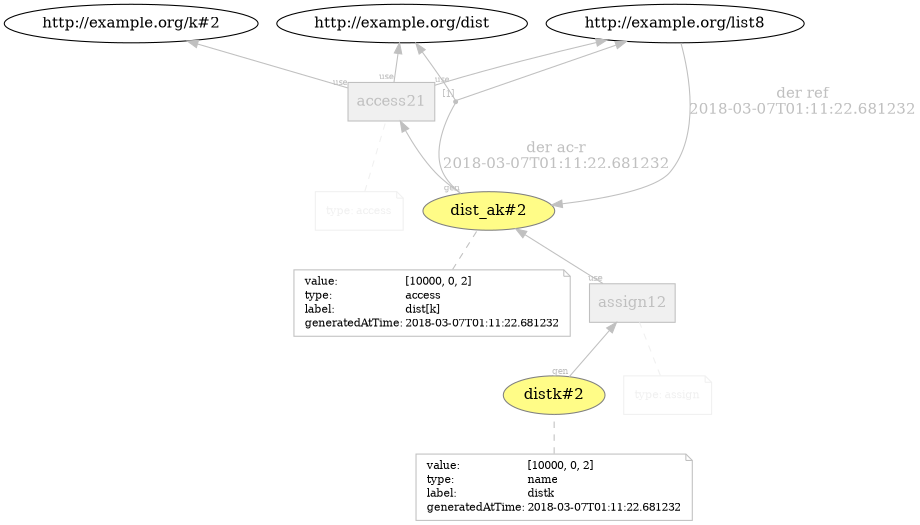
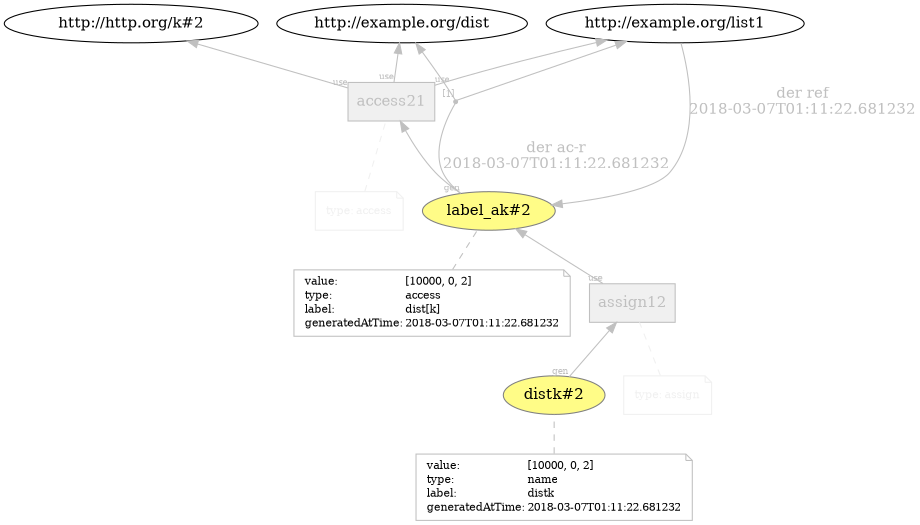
node "http://example.org/k#2": label "http://example.org/k#2" -> "http://http.org/k#2"
node "http://example.org/list8": label "http://example.org/list8" -> "http://example.org/list1"
node "dist_ak#2": label "dist_ak#2" -> "label_ak#2"
